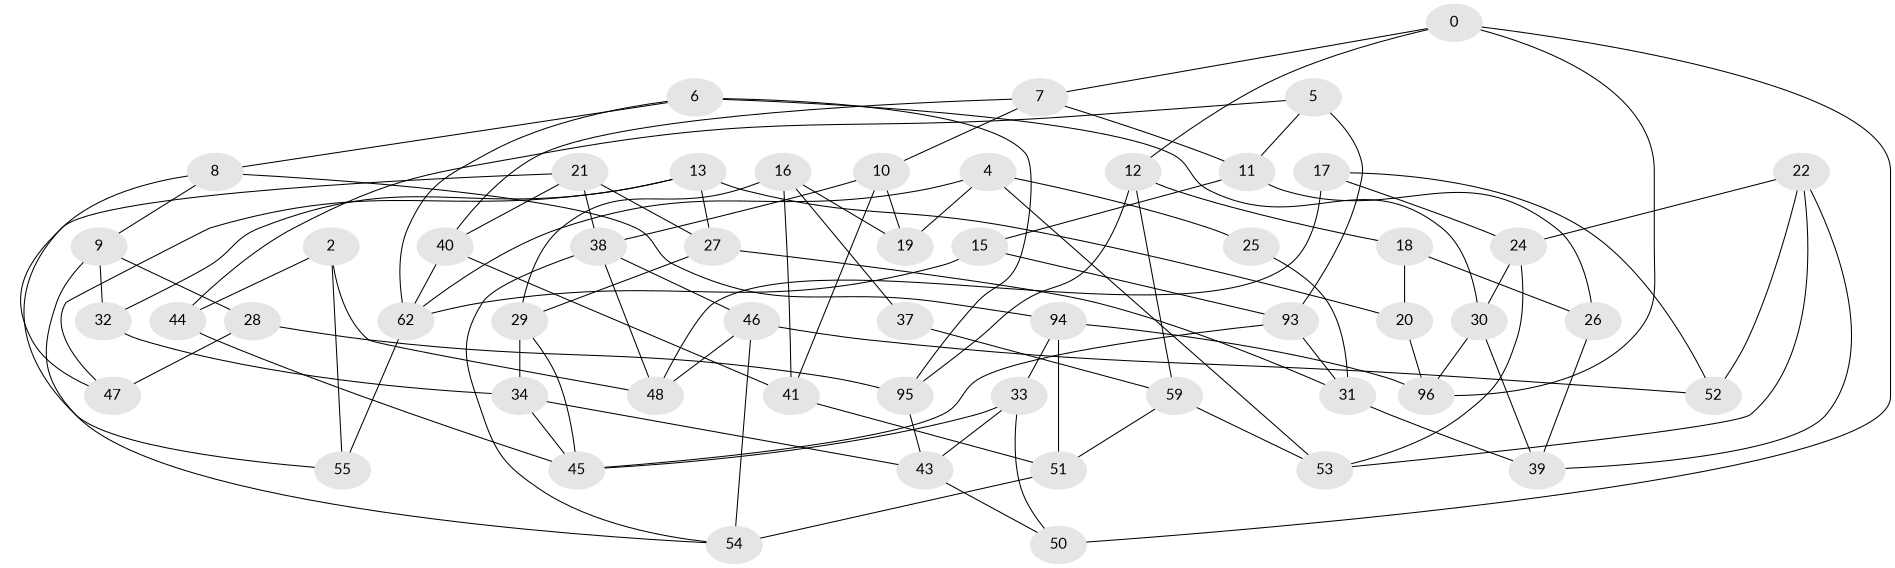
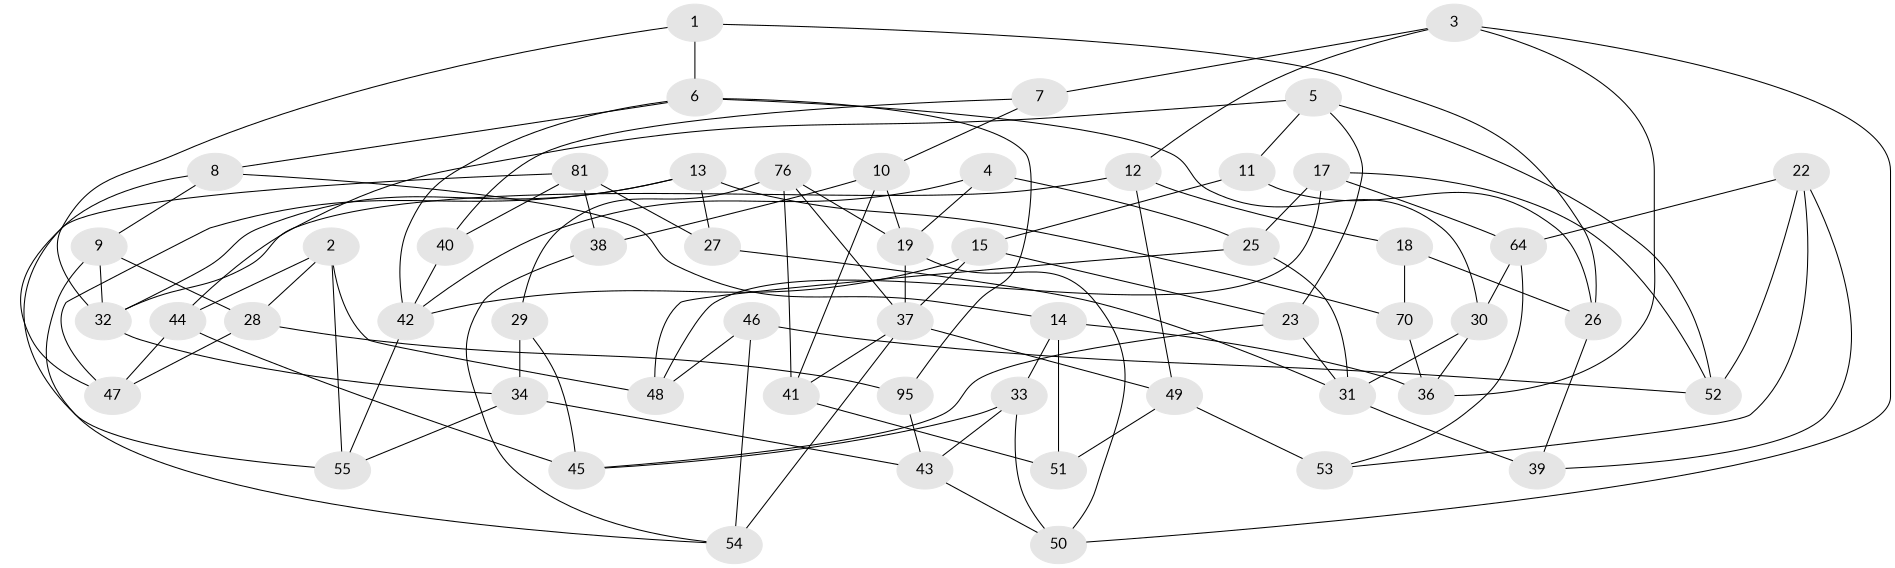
node "1": added
node "0": label "0" -> "3"
edge "7" -- "11": removed
node "21": label "21" -> "81"
node "16": label "16" -> "76"
edge "5" -- "52": added
edge "17" -- "25": added
node "24": label "24" -> "64"
edge "27" -- "29": removed
edge "2" -- "28": added
edge "38" -- "46": removed
edge "19" -- "37": added
edge "15" -- "37": added
edge "12" -- "95": now "12" -- "32"
edge "4" -- "53": removed
edge "38" -- "48": now "25" -- "48"
edge "19" -- "50": added
node "62": label "62" -> "42"
edge "40" -- "41": now "37" -- "41"
node "94": label "94" -> "14"
node "93": label "93" -> "23"
node "20": label "20" -> "70"
edge "44" -- "47": added
node "59": label "59" -> "49"
node "96": label "96" -> "36"
edge "30" -- "39": now "30" -- "31"
edge "34" -- "45": now "34" -- "55"
edge "51" -- "54": now "37" -- "54"
